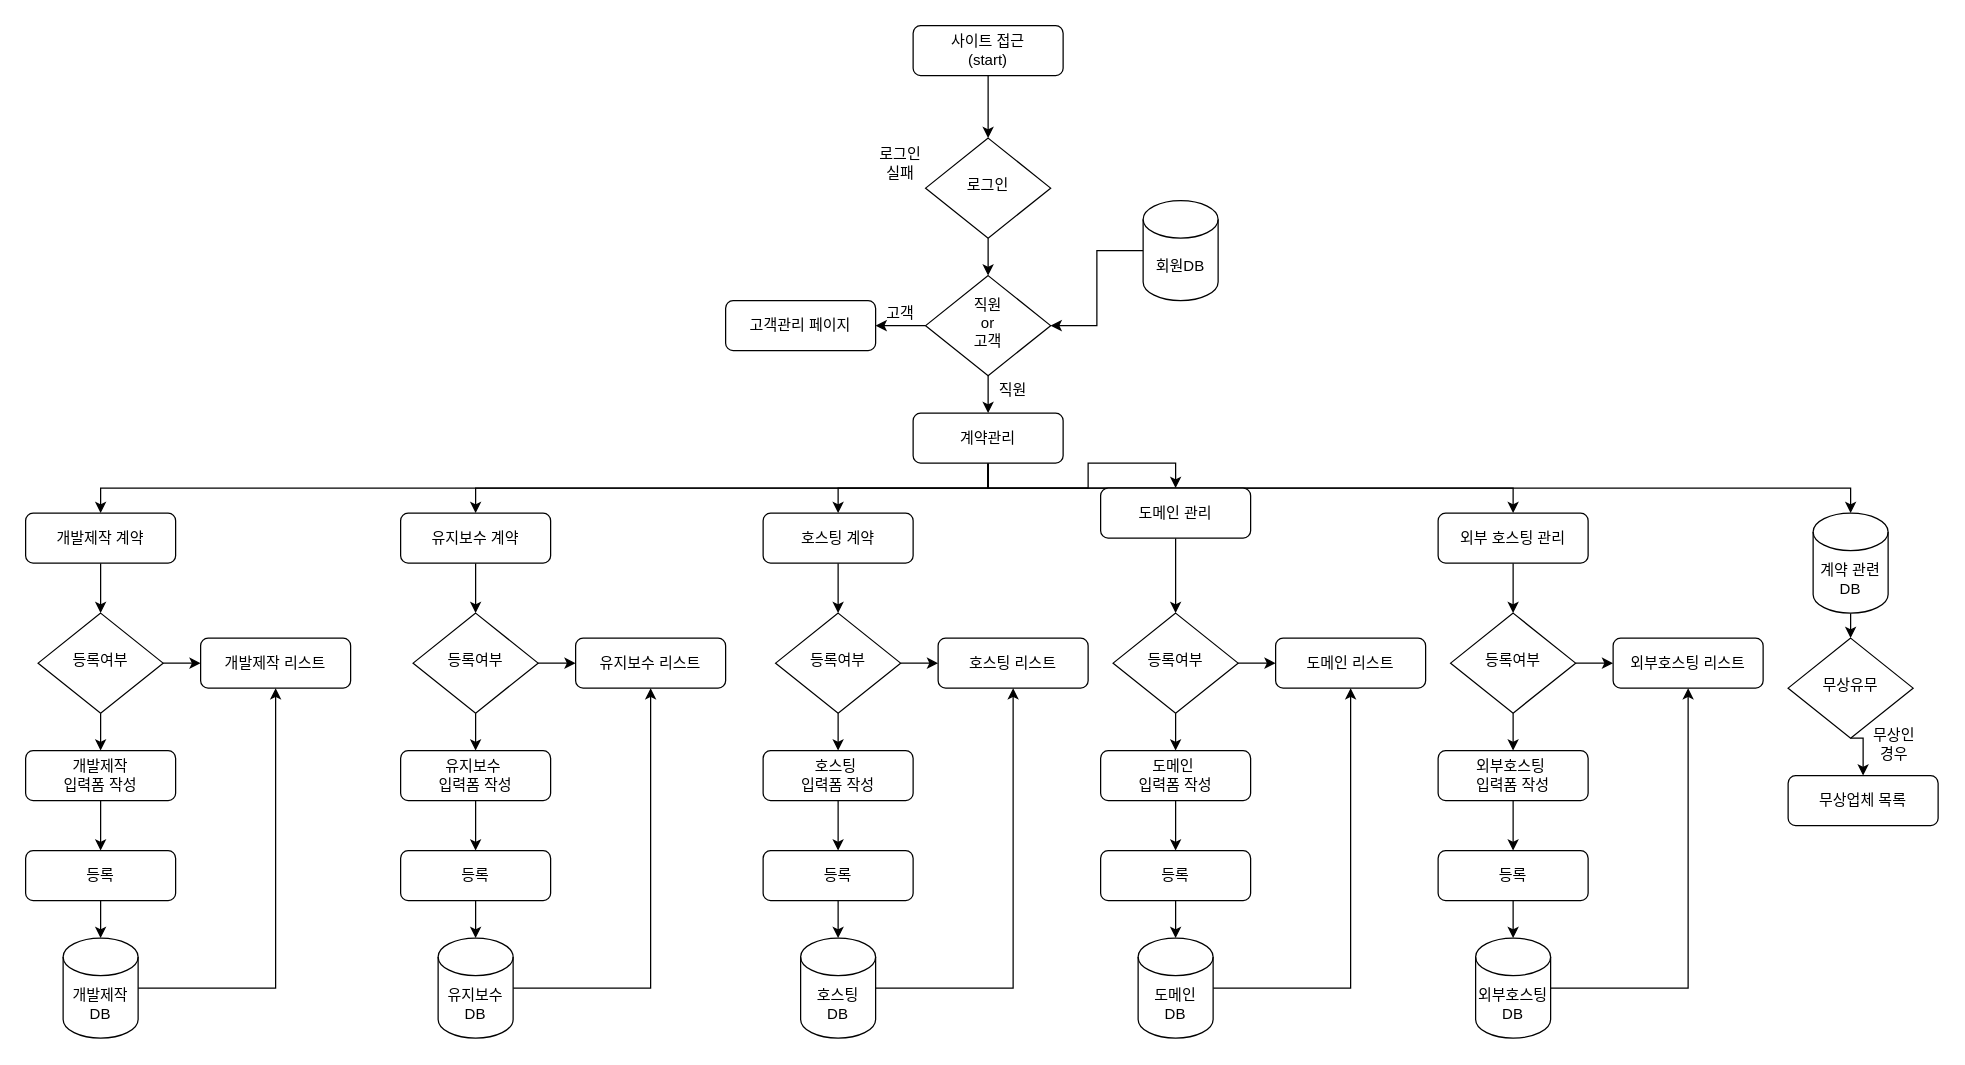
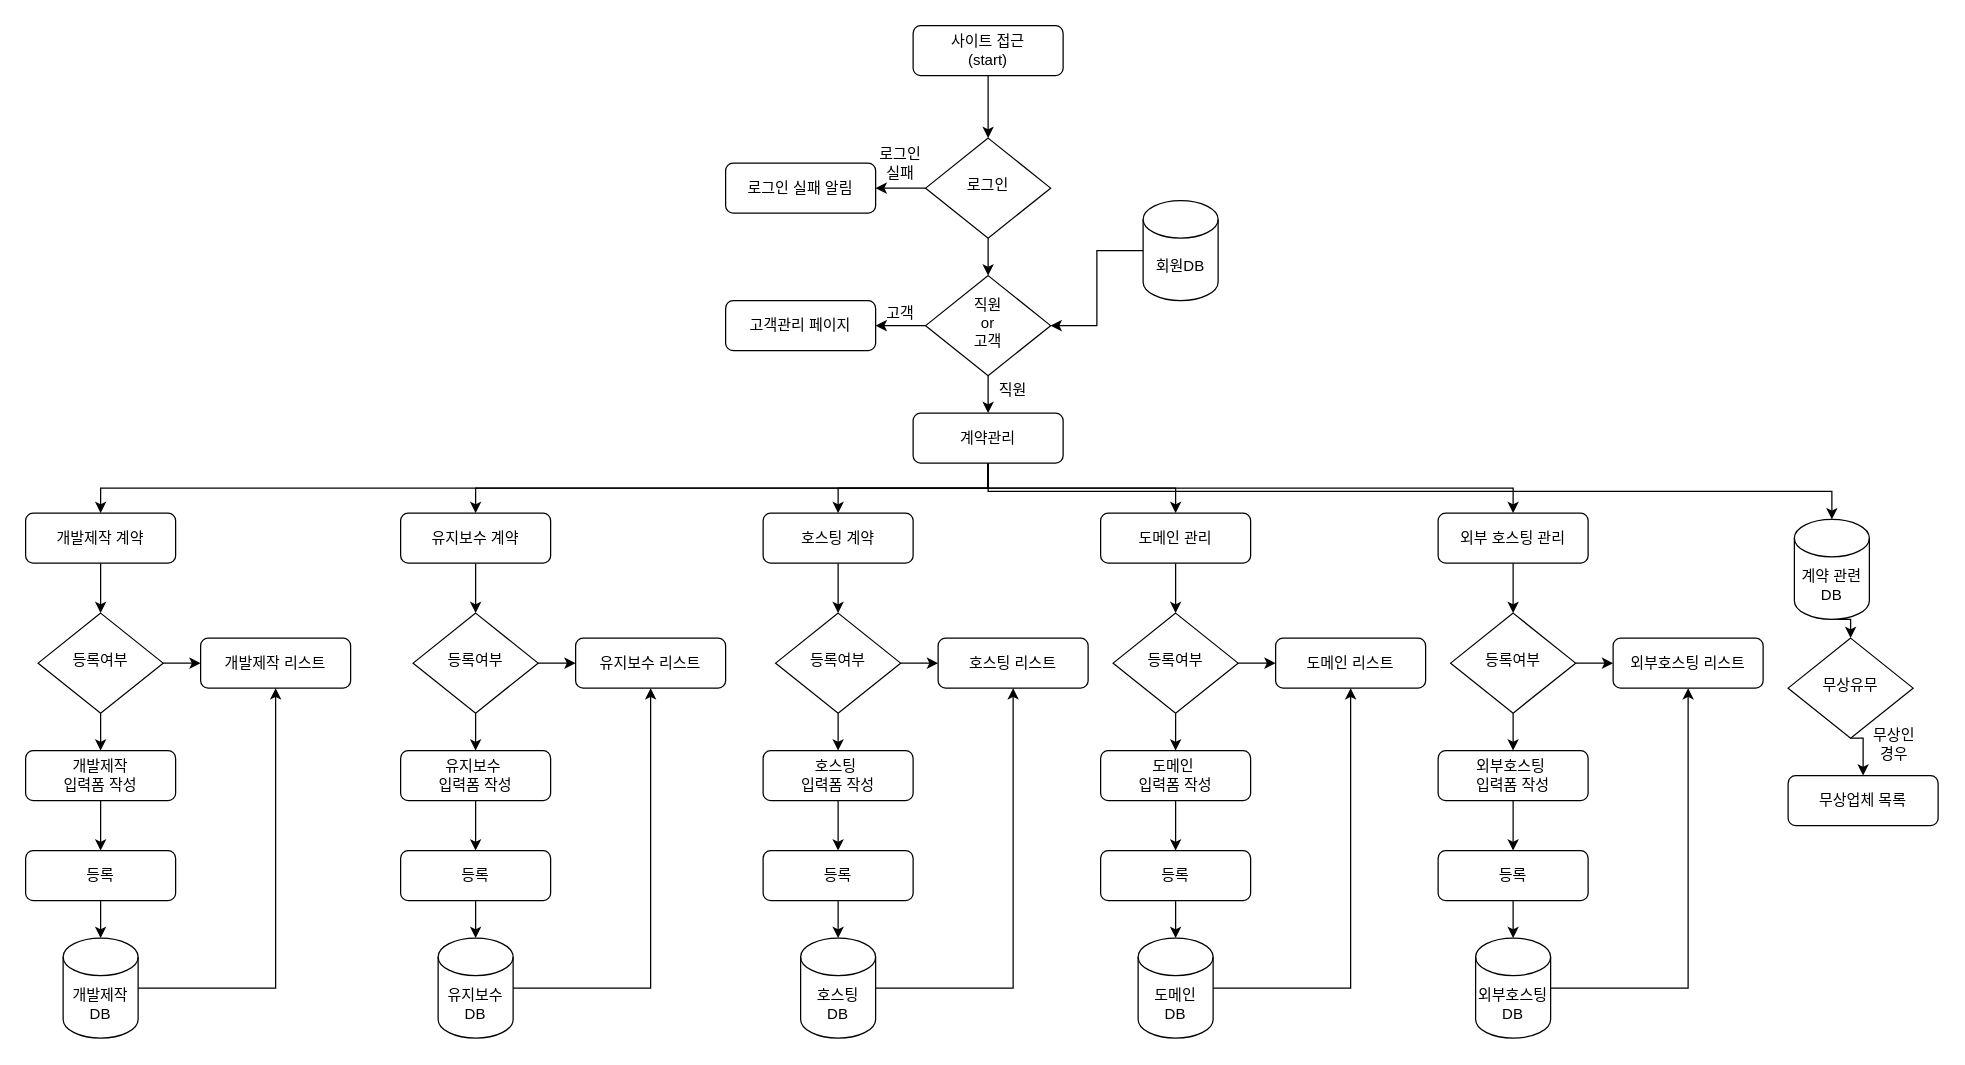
node "로그인 실패 알림": added
edge "로그인" -> "로그인 실패 알림": added
node "도메인 관리": moved (1176, 513) -> (1176, 538)
node "계약 관련 DB": moved (1851, 563) -> (1832, 569)
